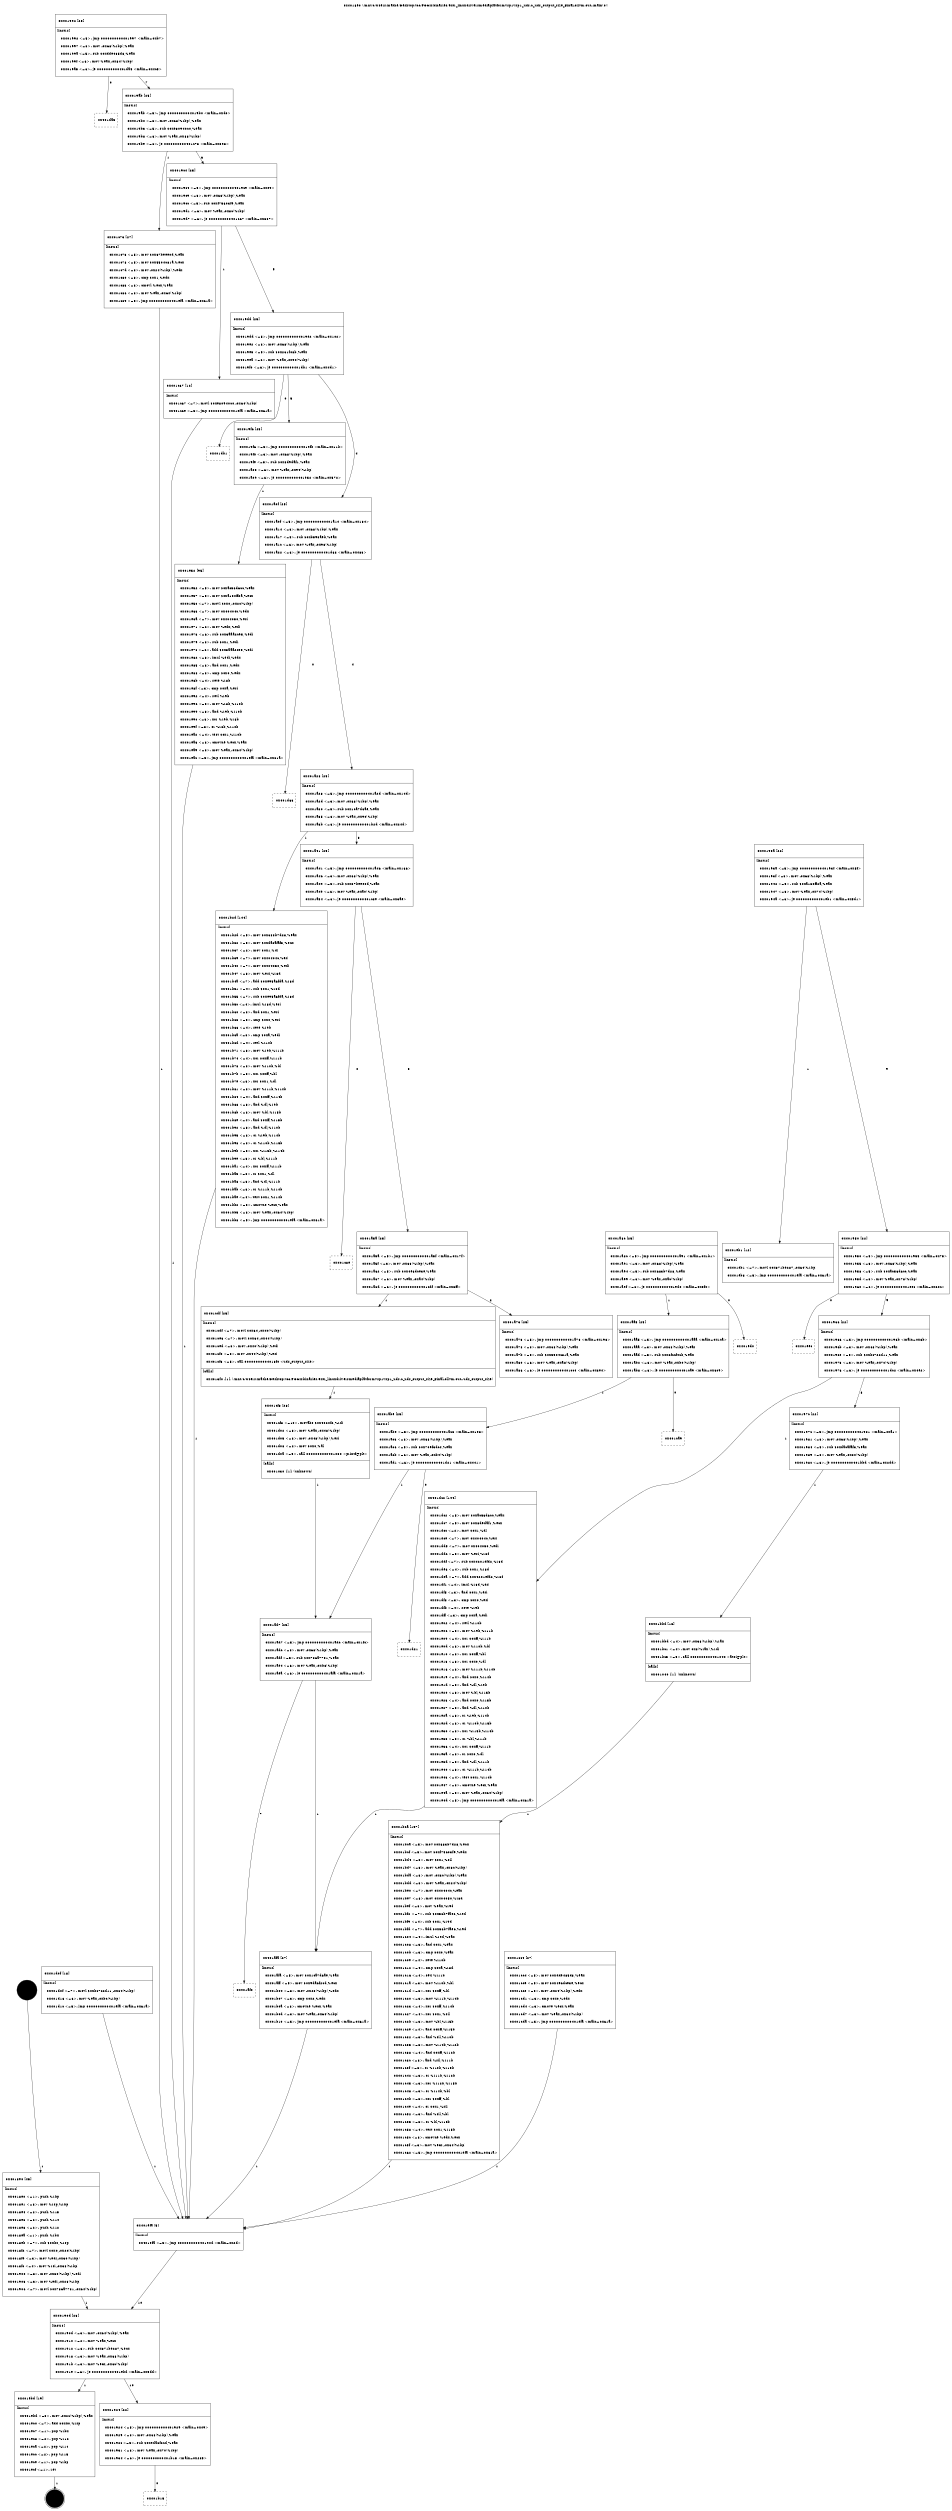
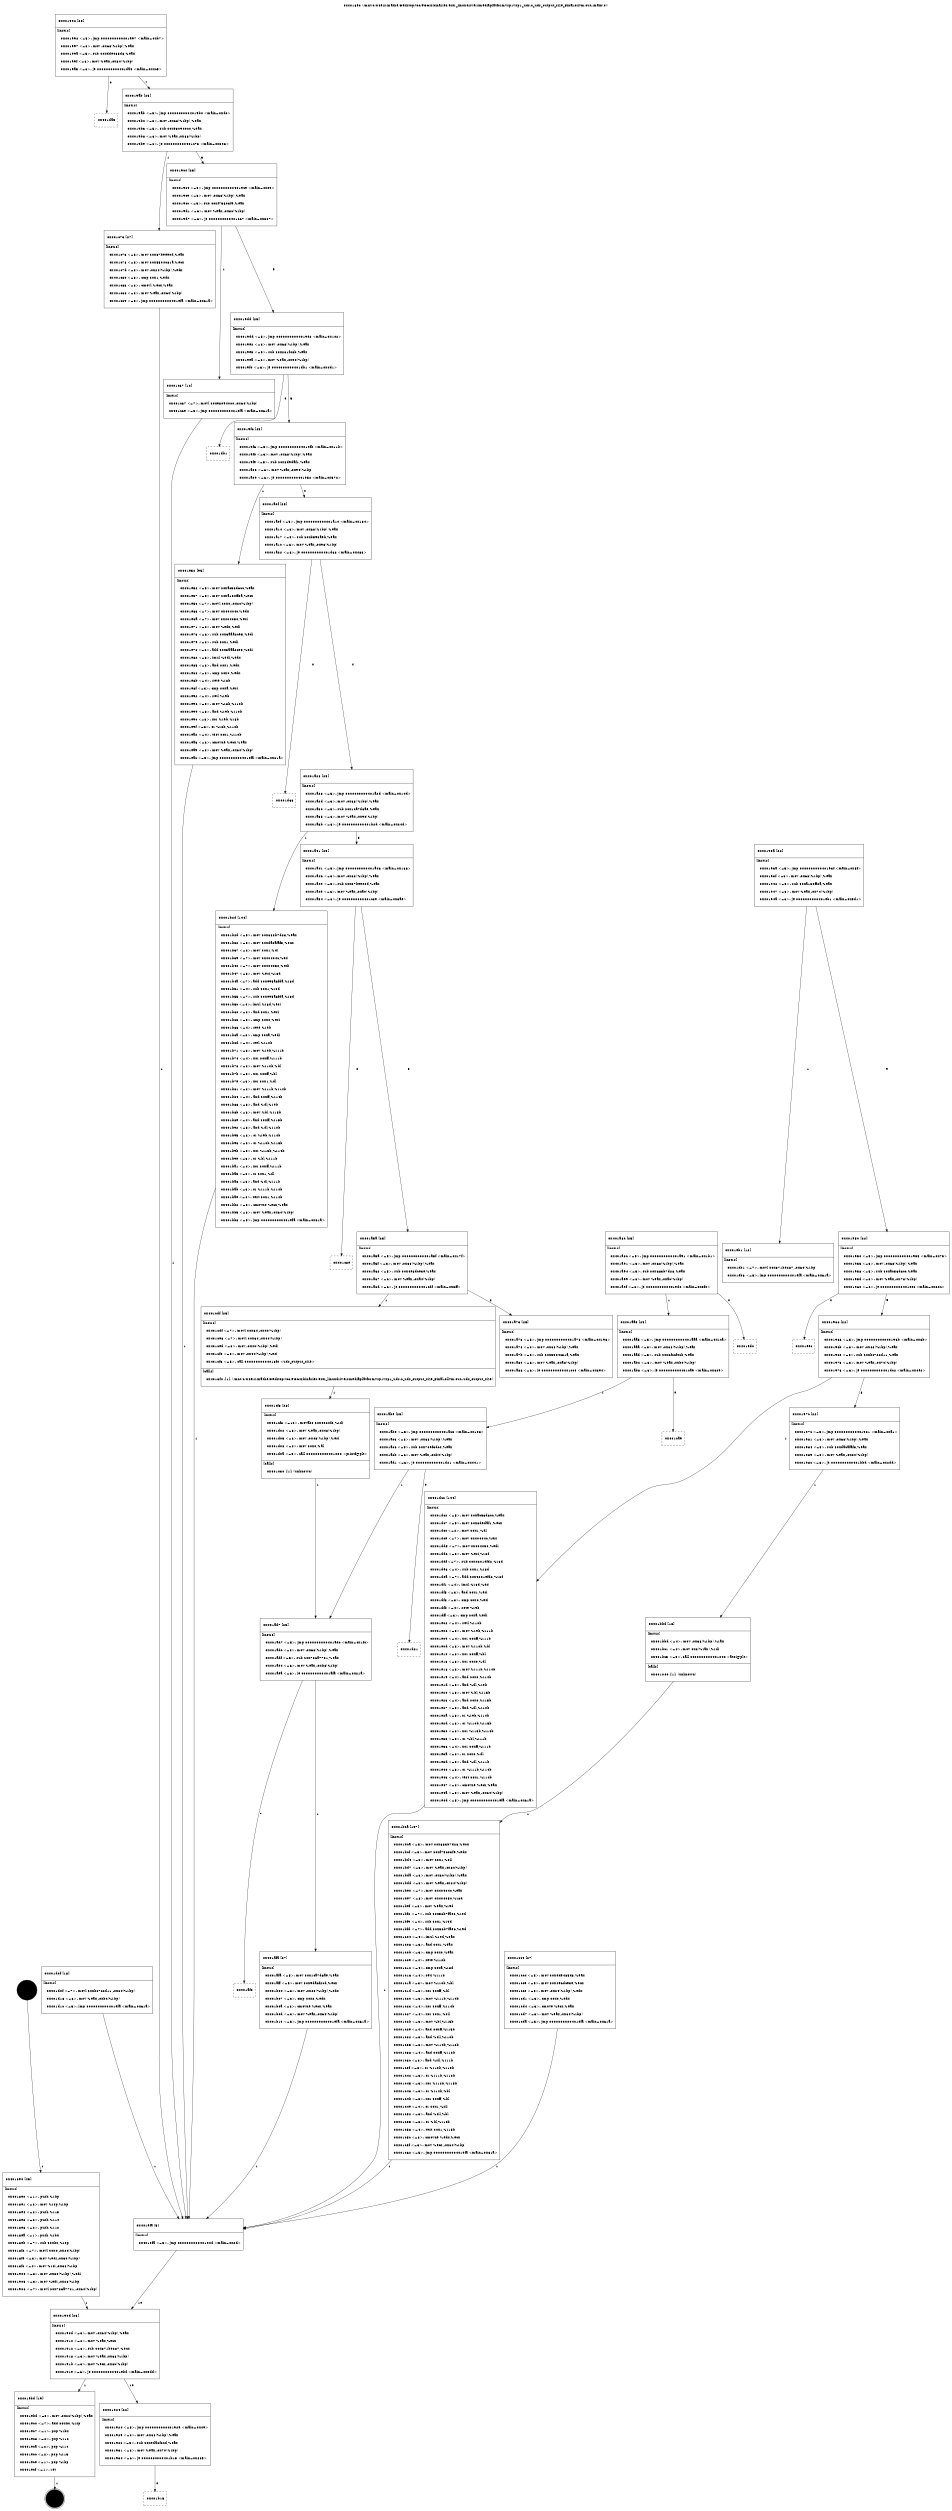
edge "0x4019dd [25]" -> "0x401a0f [25]": now "0x4019f6 [25]" -> "0x401a0f [25]"
edge "0x401dc2 [144]" -> "0x401afa [27]": now "0x401dc2 [144]" -> "0x401efa [5]"
